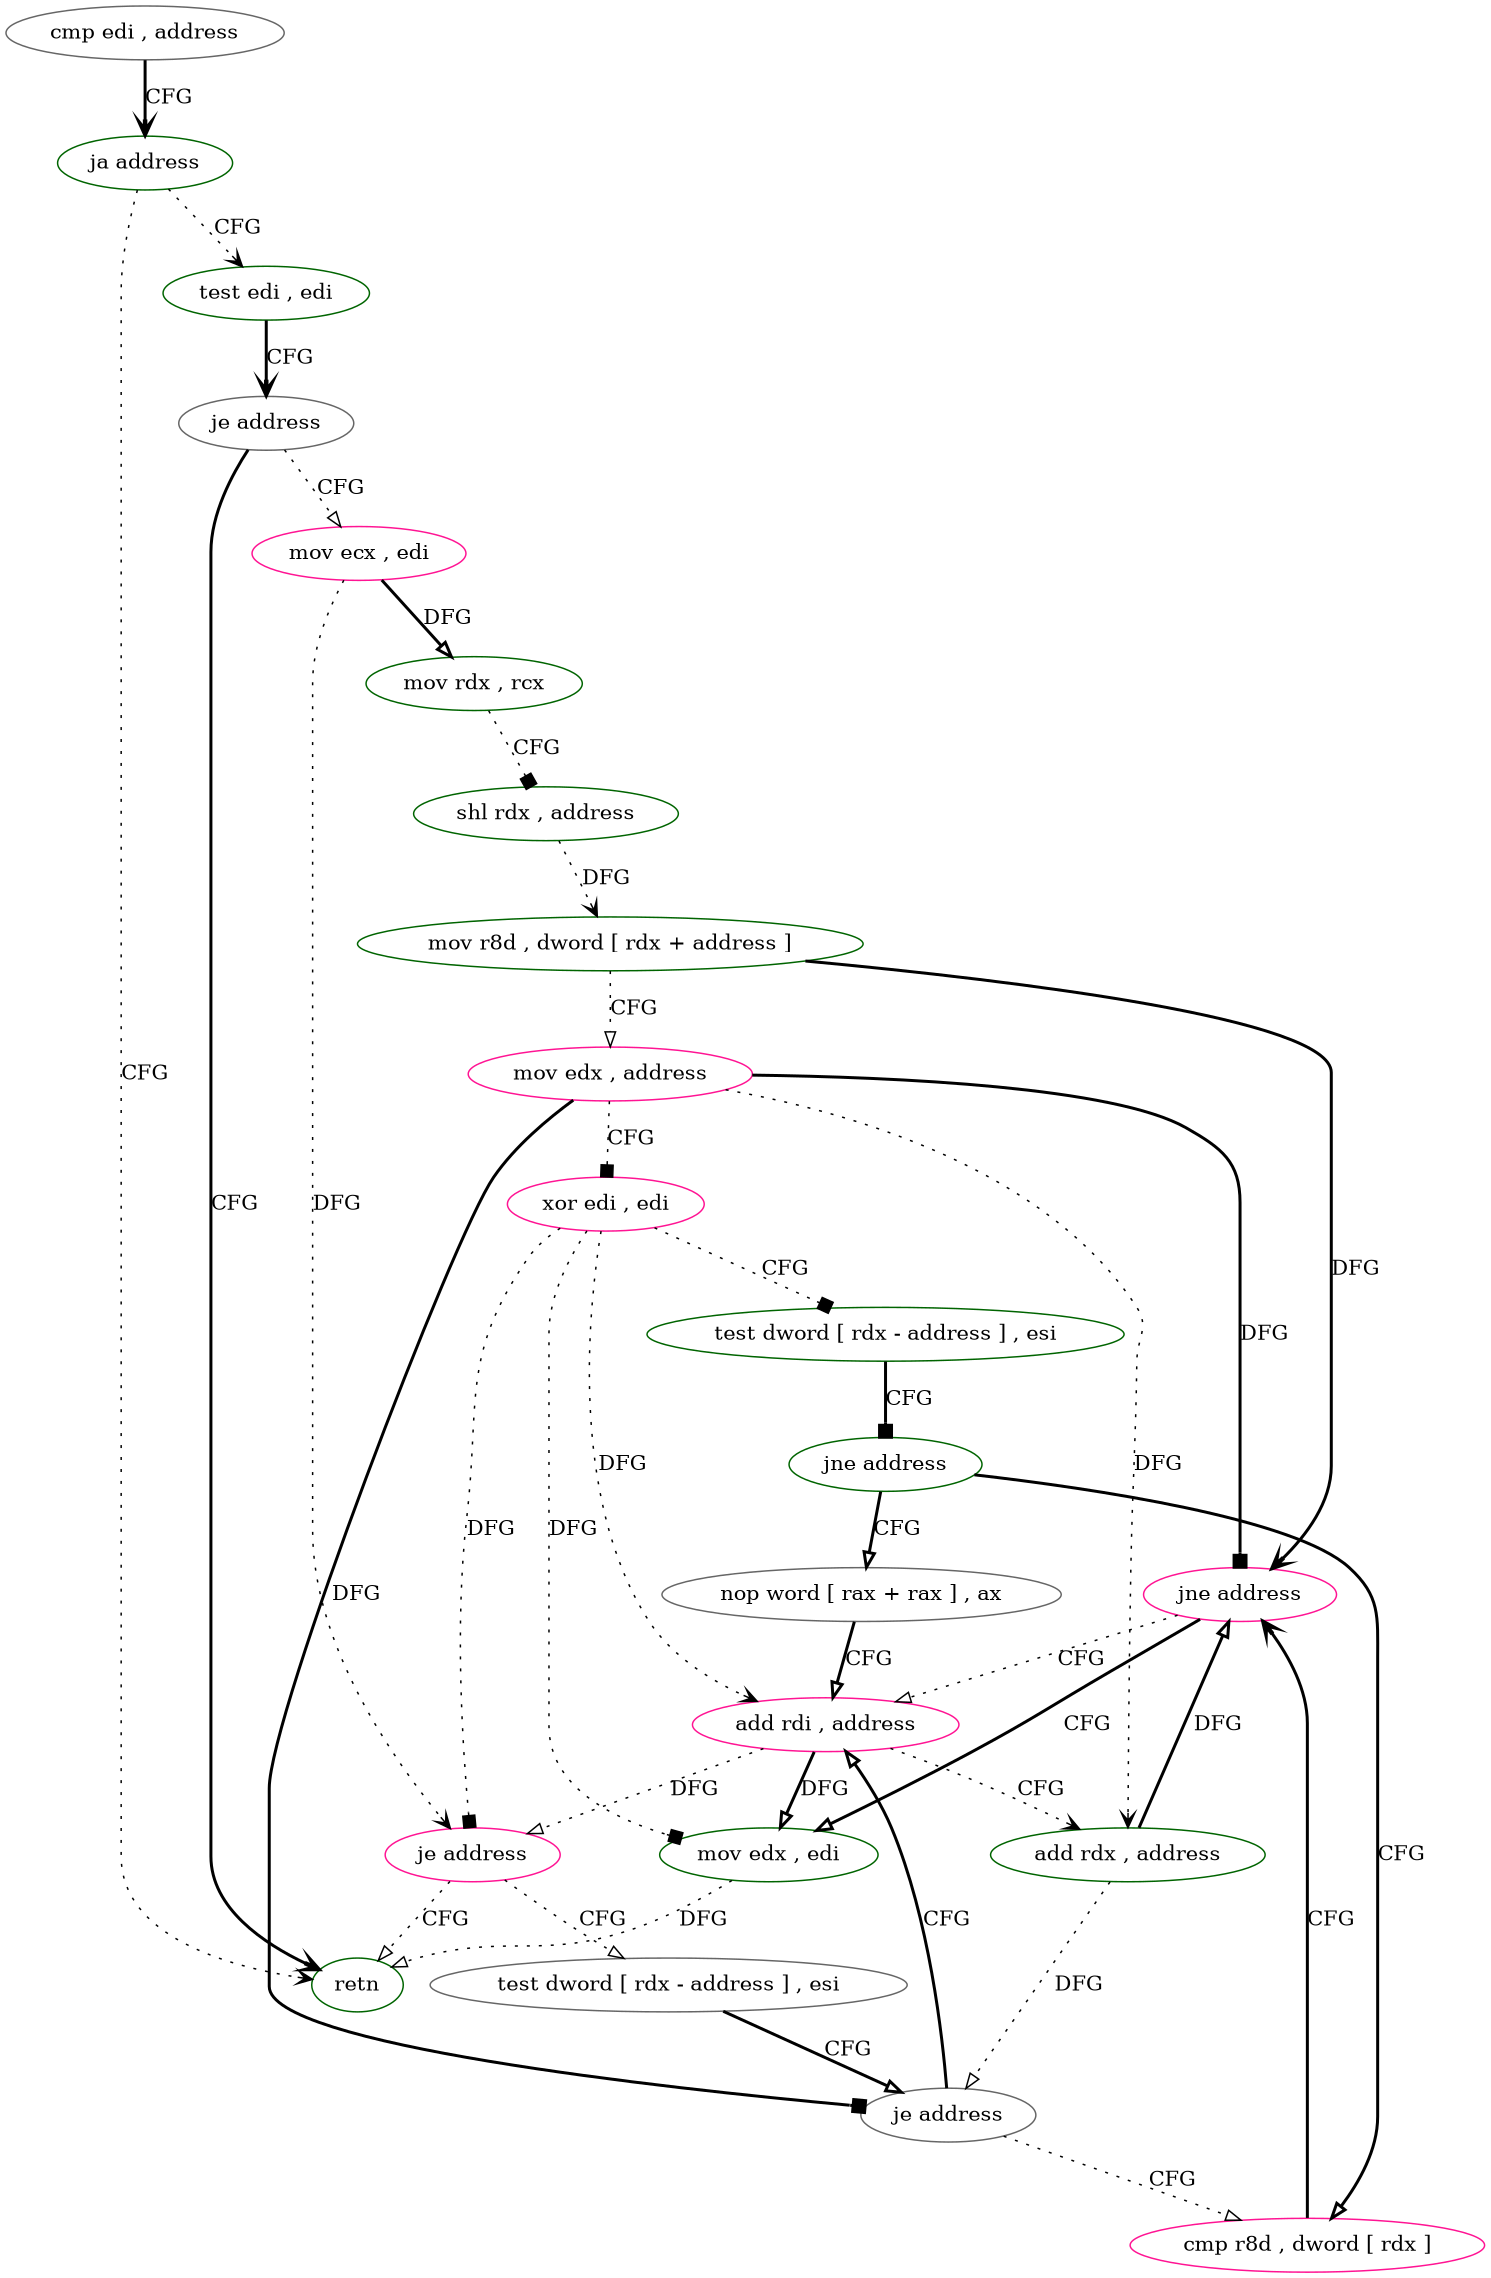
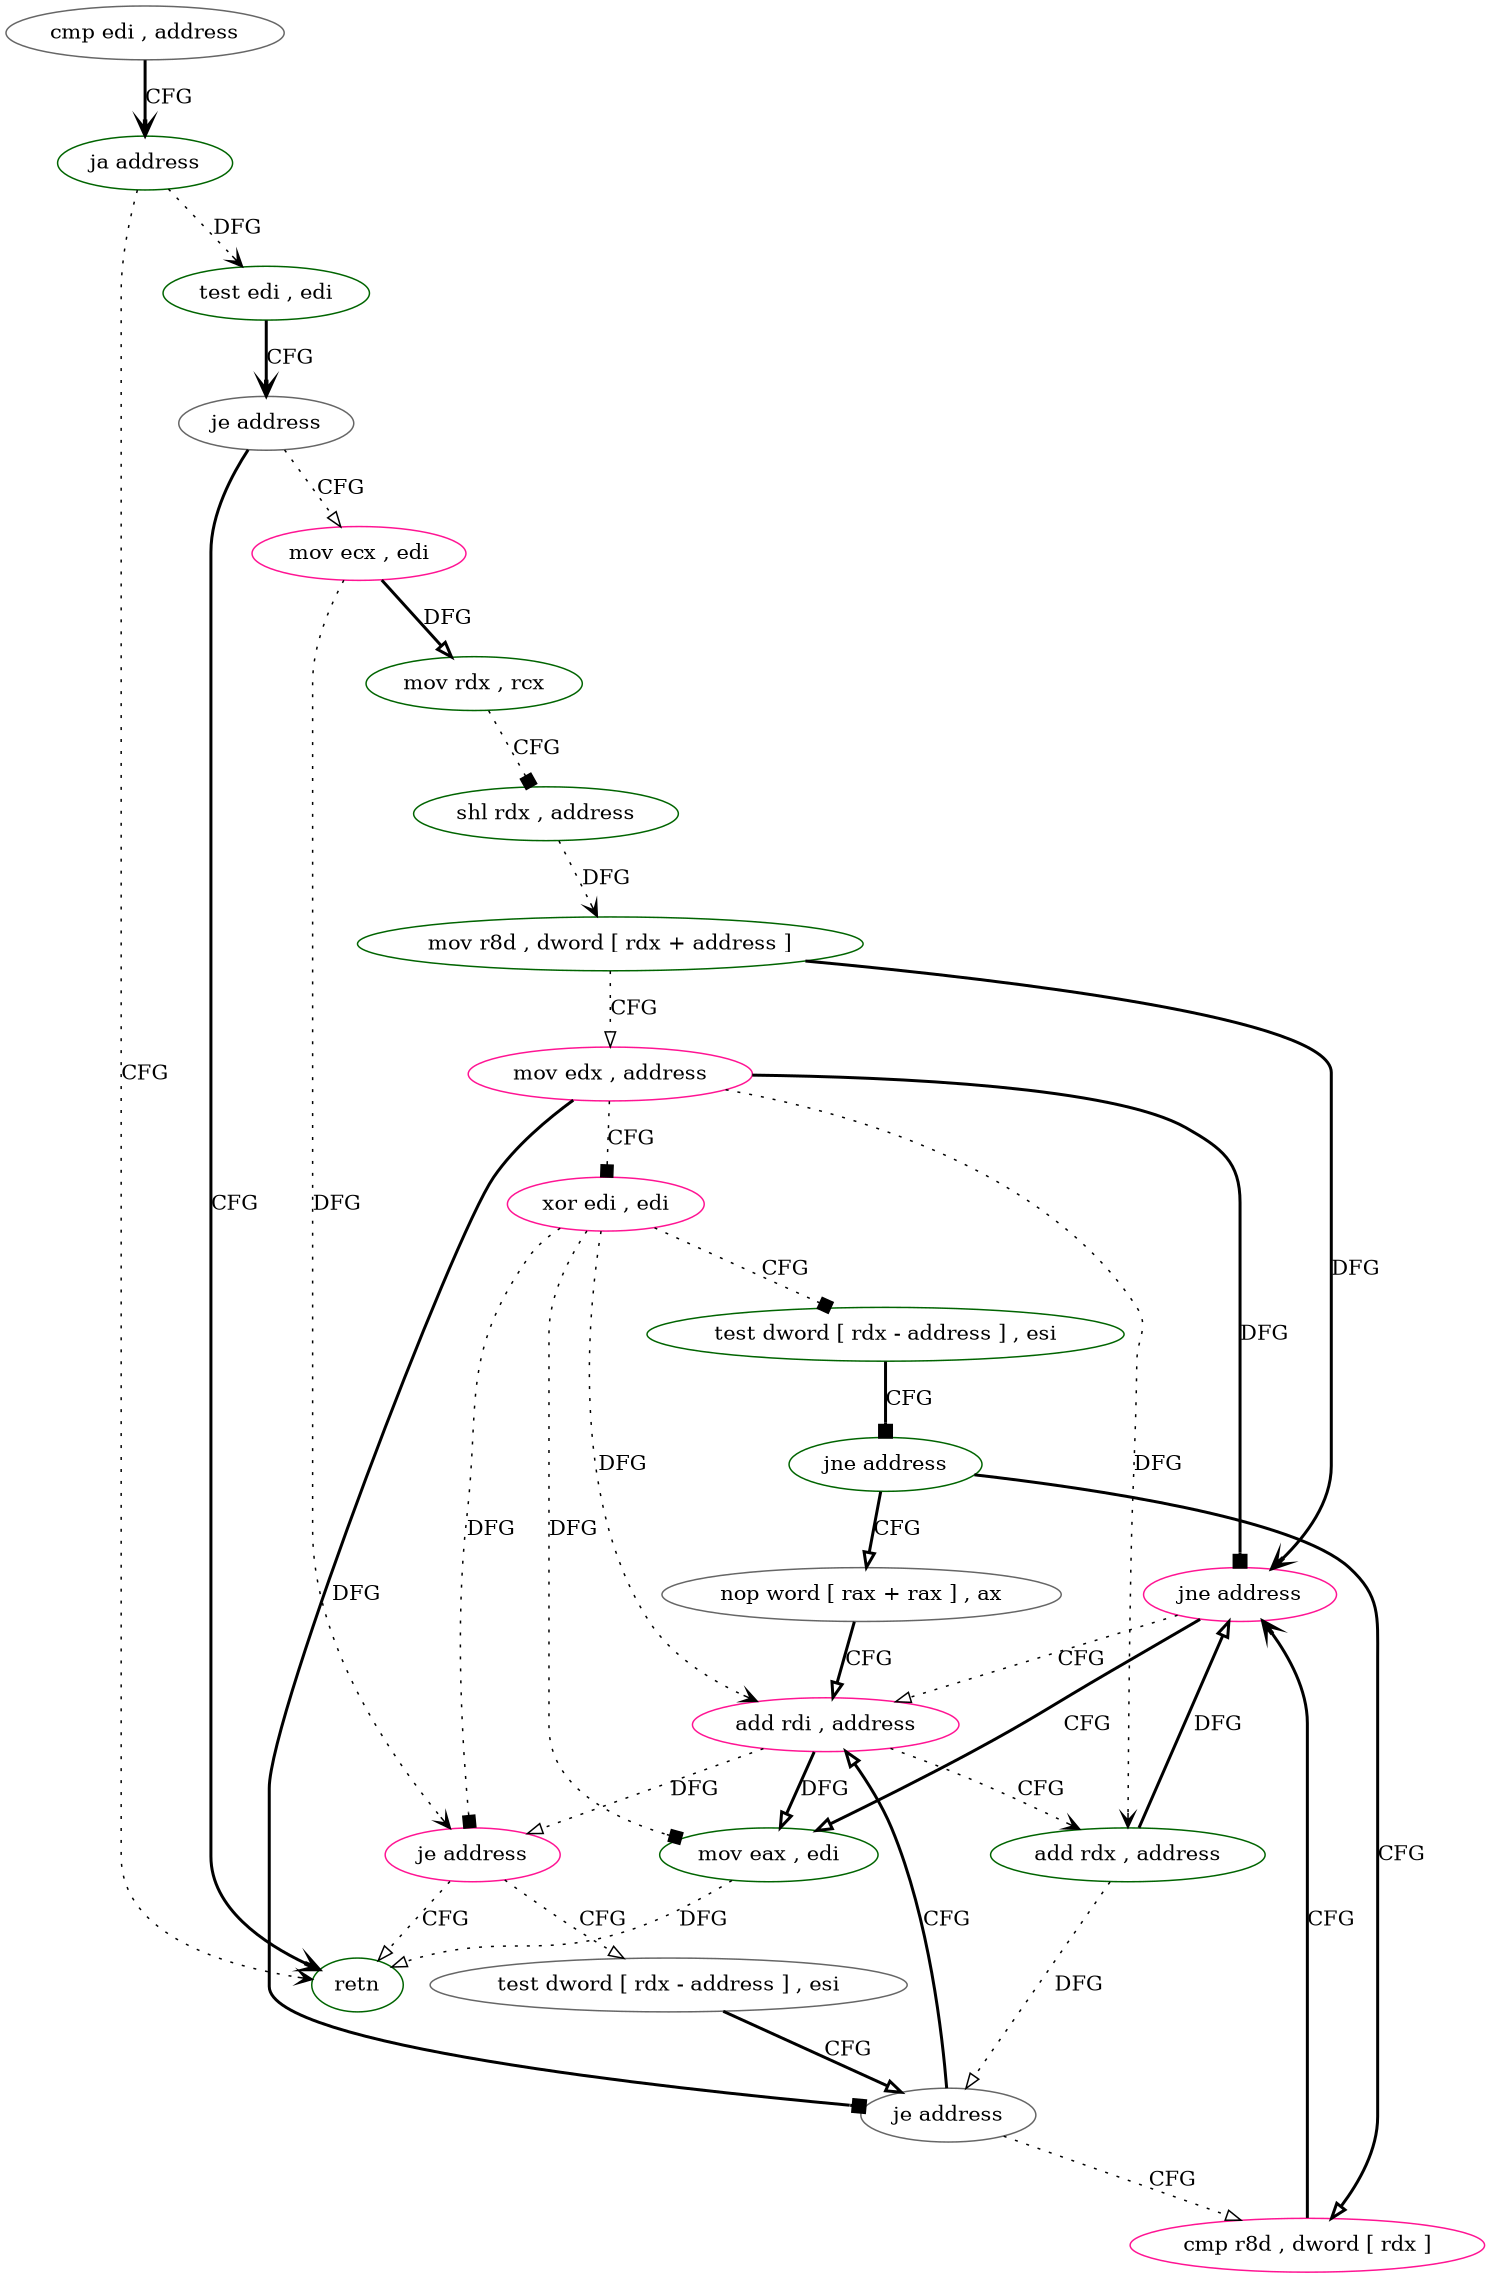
edge "ja address" -> "test edi , edi": label "CFG" -> "DFG"
node "mov edx , edi": label "mov edx , edi" -> "mov eax , edi"
